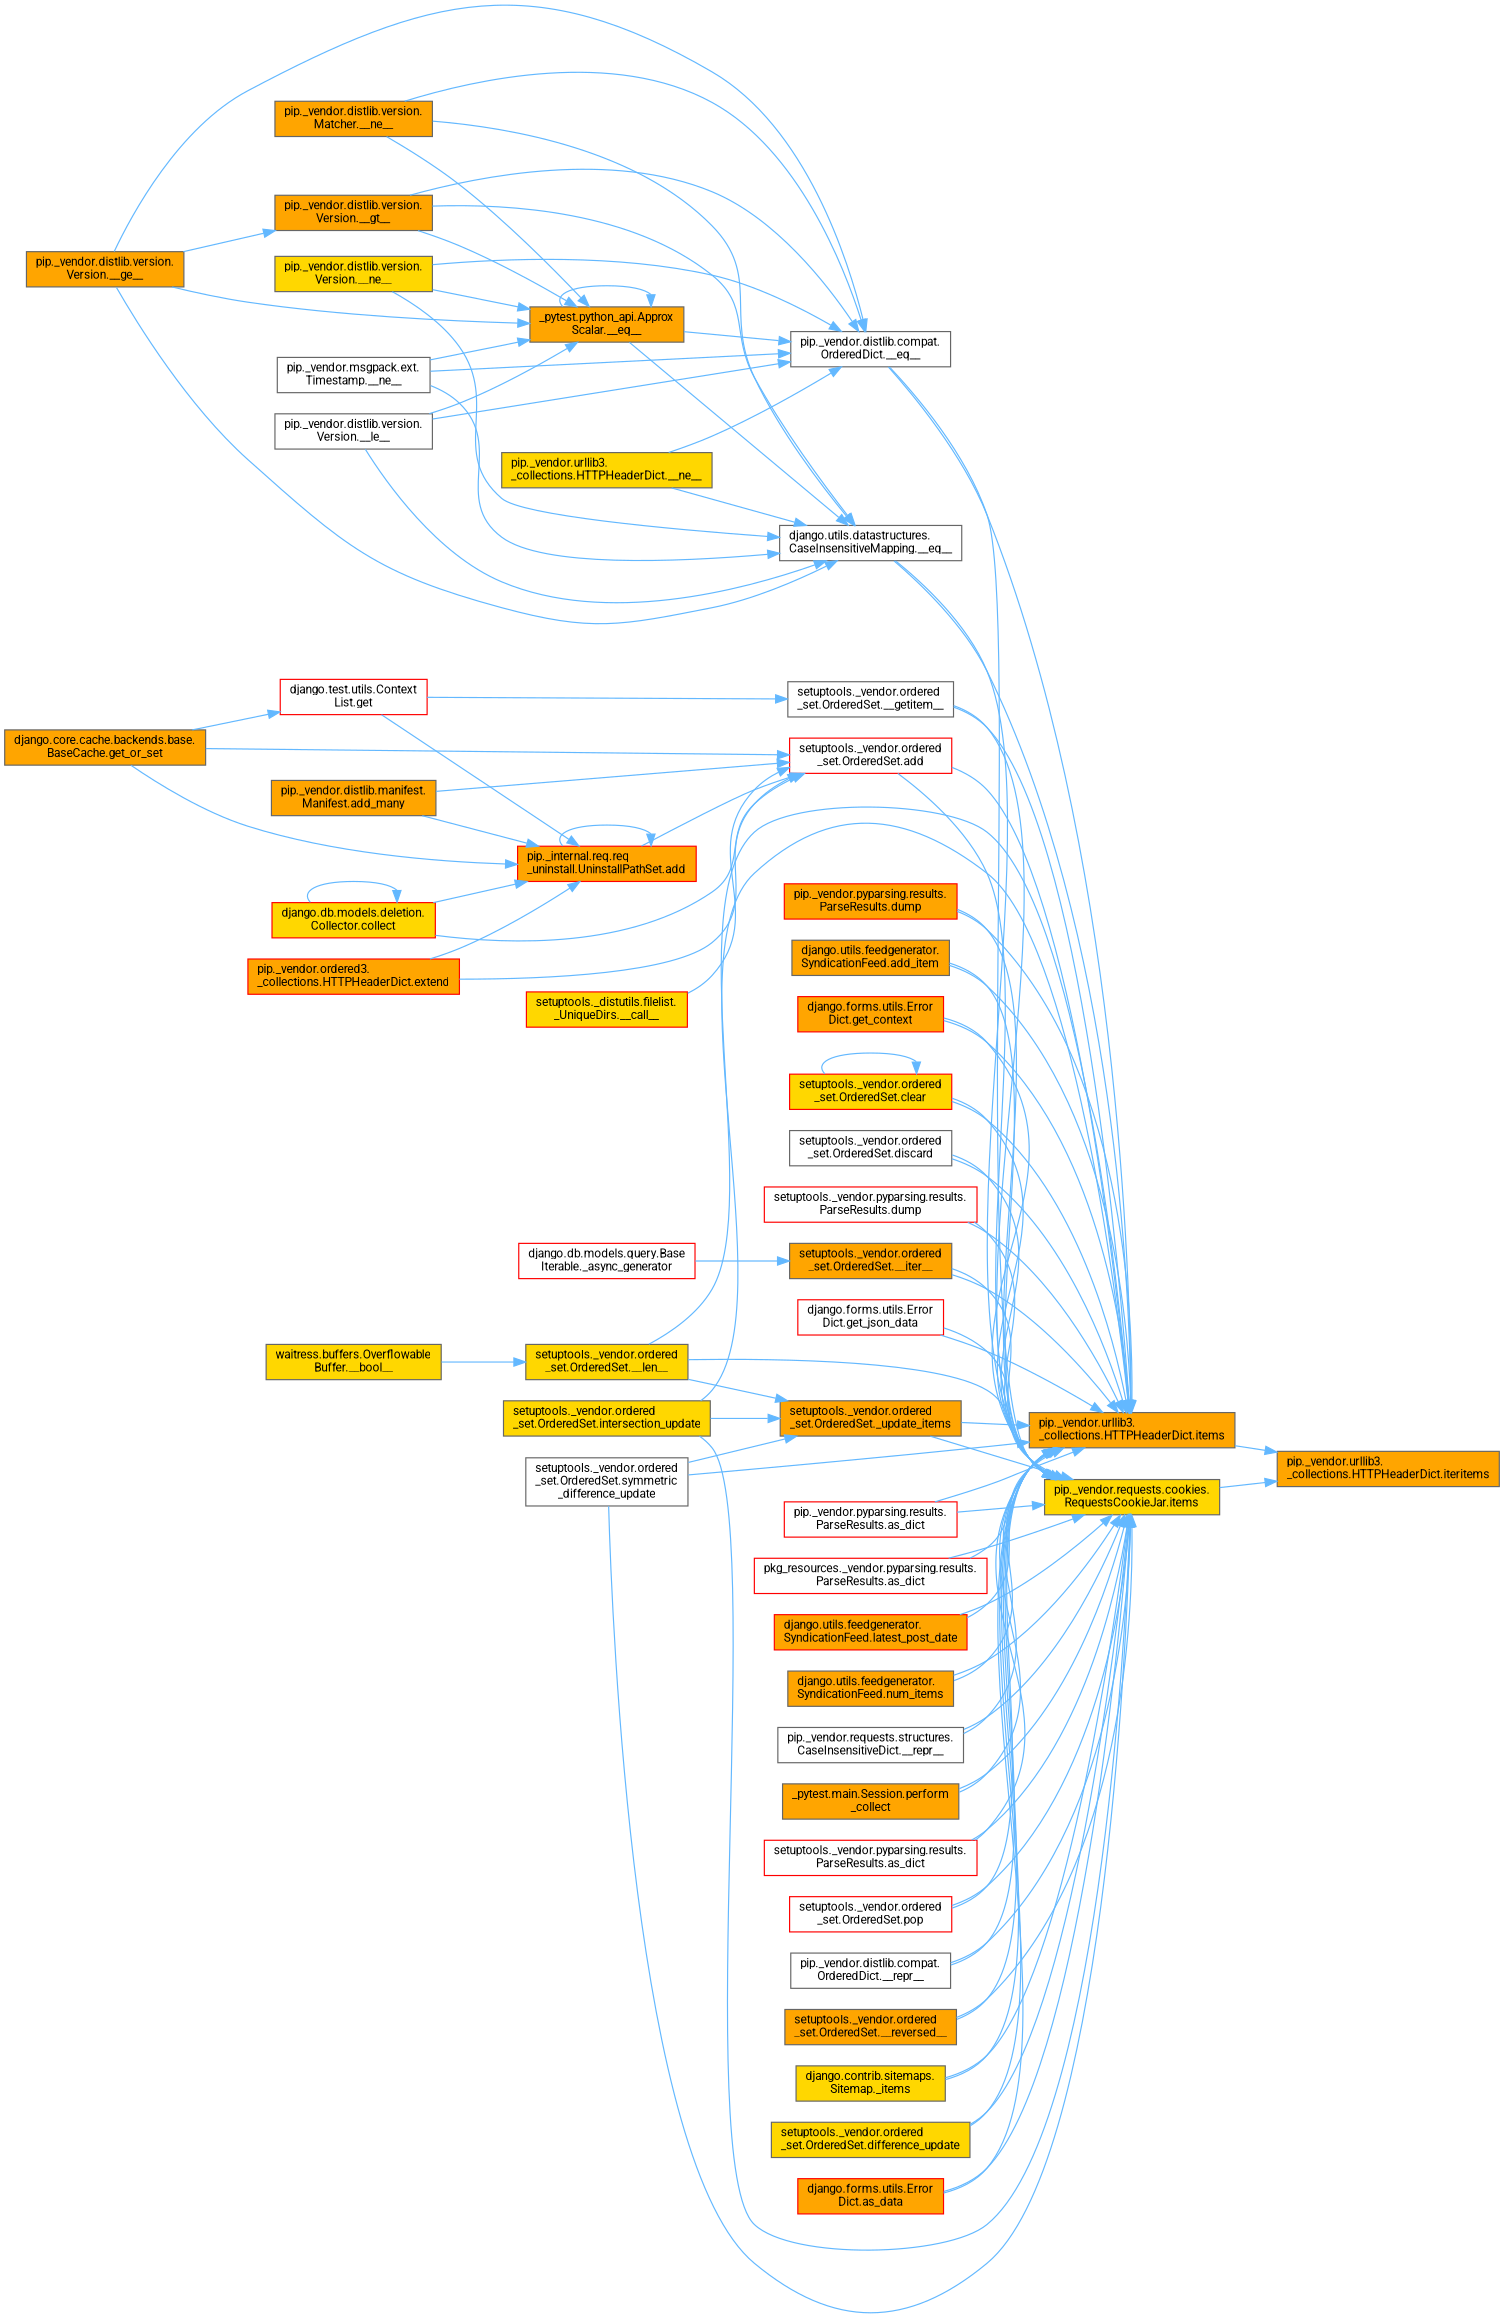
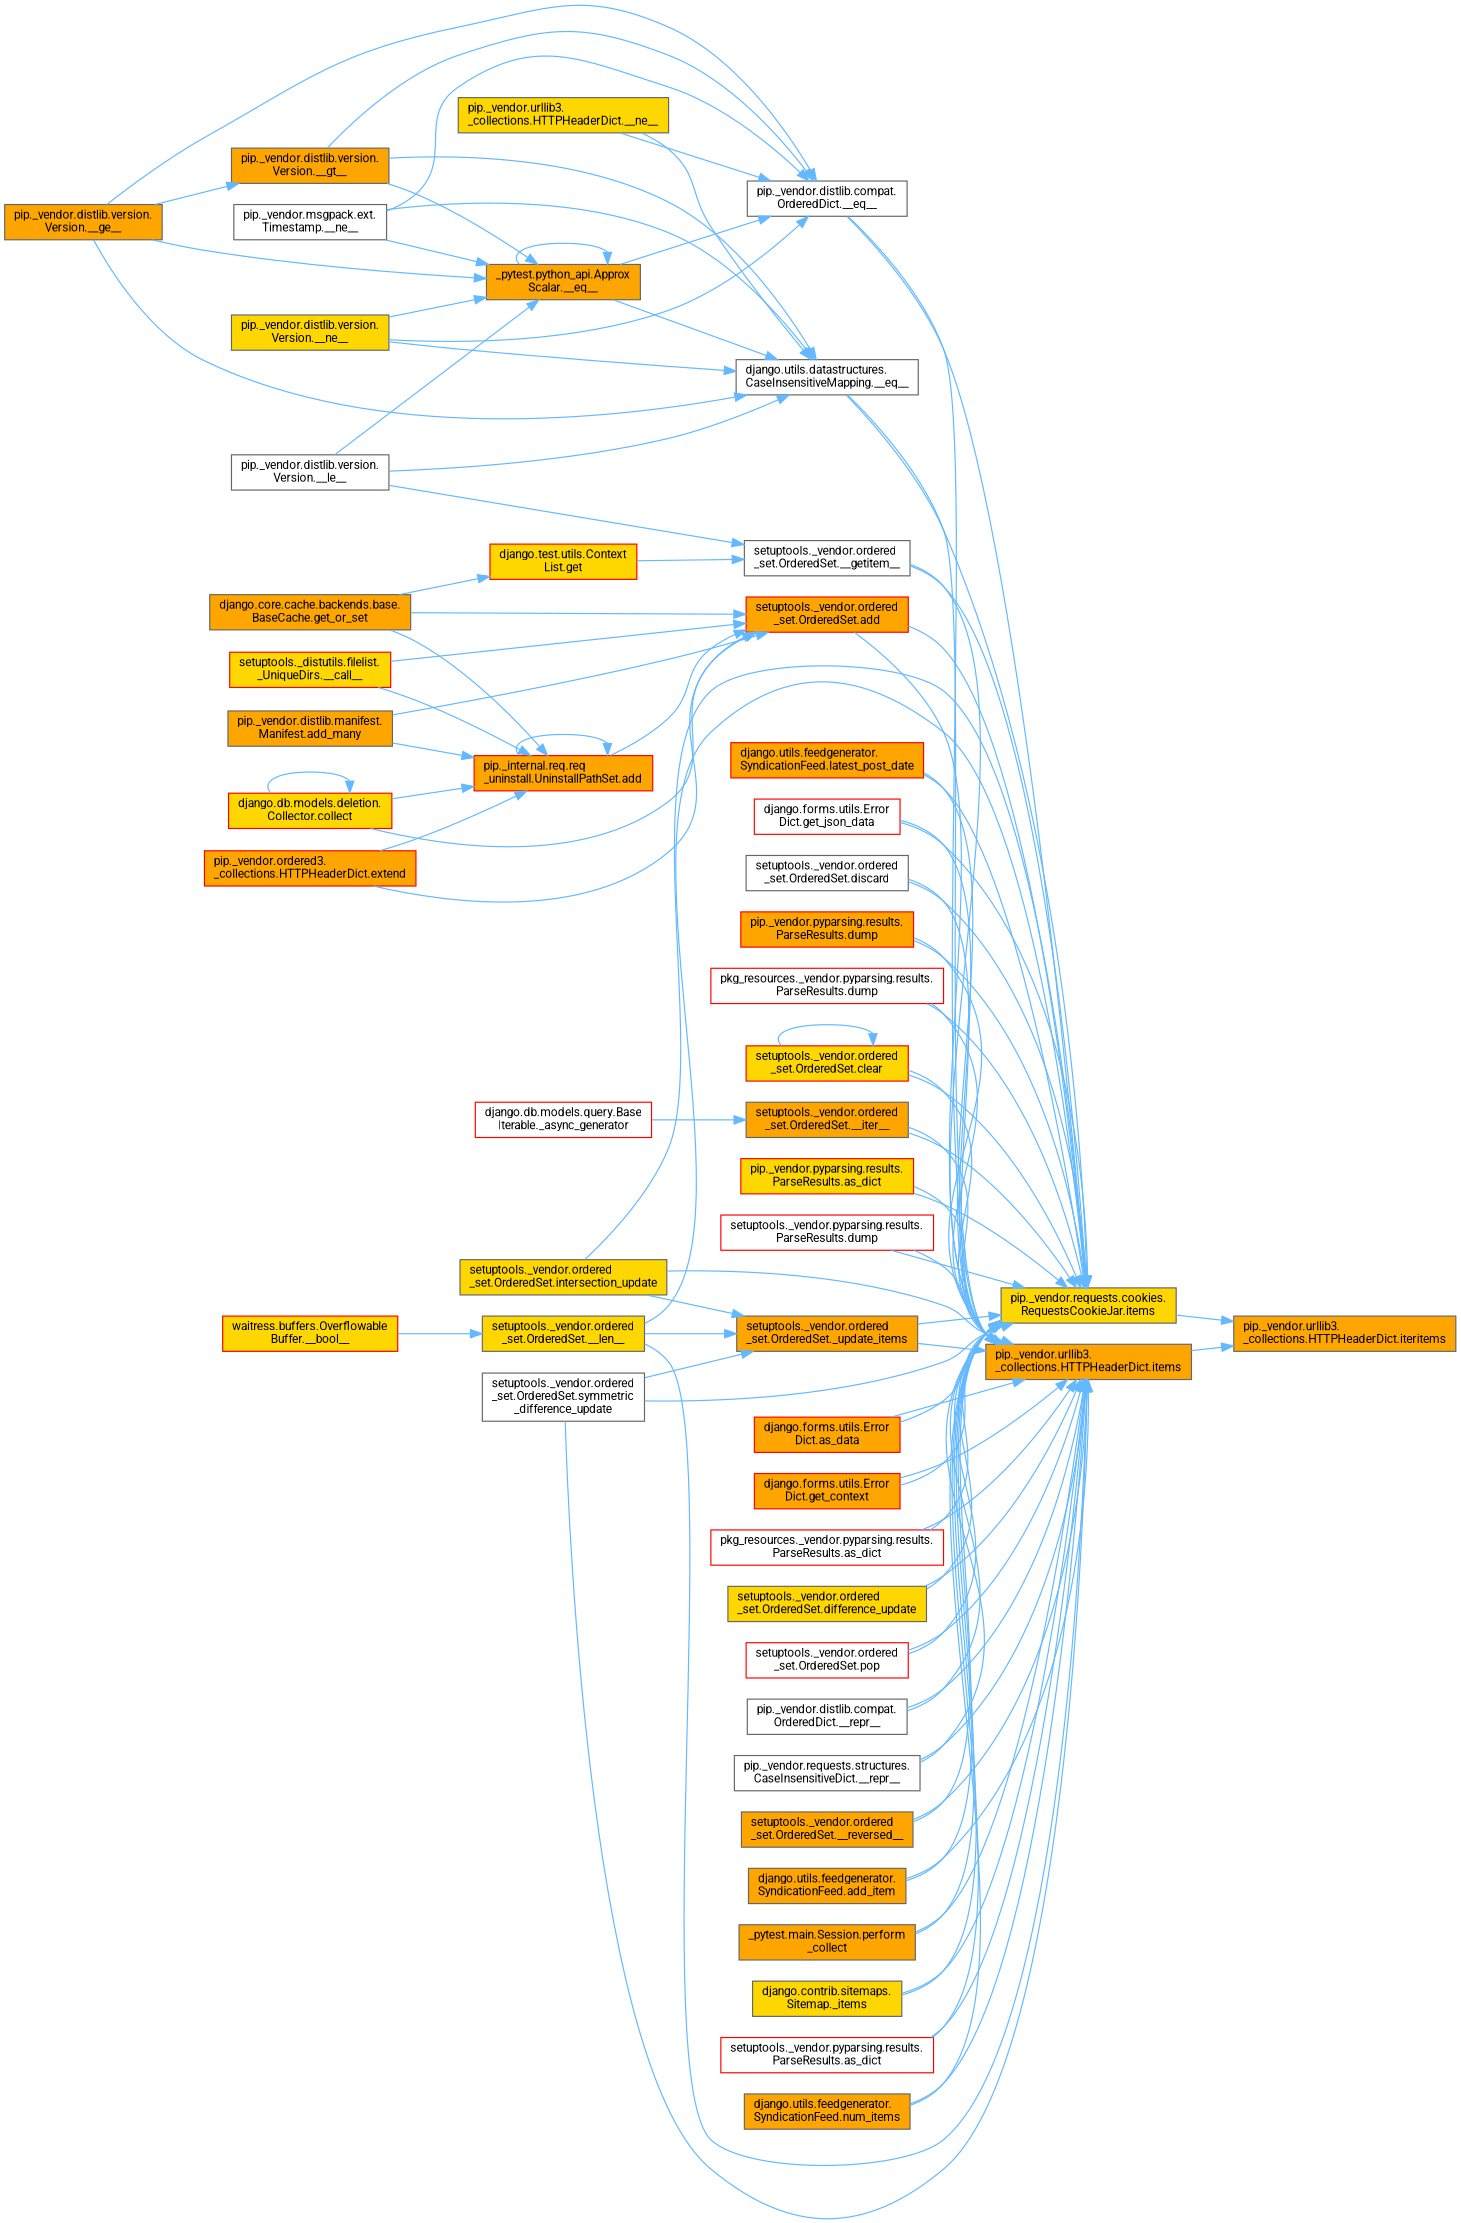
node "pip._vendor.distlib.version. Matcher.__ne__": removed
edge "pip._vendor.distlib.version. Version.__le__" -> "pip._vendor.distlib.compat. OrderedDict.__eq__": now "pip._vendor.distlib.version. Version.__le__" -> "setuptools._vendor.ordered _set.OrderedSet.__getitem__"
node "django.test.utils.Context List.get": fillcolor white -> gold
node "setuptools._vendor.ordered _set.OrderedSet.add": fillcolor white -> orange
edge "django.test.utils.Context List.get" -> "pip._internal.req.req _uninstall.UninstallPathSet.add": now "setuptools._distutils.filelist. _UniqueDirs.__call__" -> "pip._internal.req.req _uninstall.UninstallPathSet.add"
node "pkg_resources._vendor.pyparsing.results. ParseResults.dump": added
node "waitress.buffers.Overflowable Buffer.__bool__": color grey40 -> red
node "pip._vendor.pyparsing.results. ParseResults.as_dict": fillcolor white -> gold
